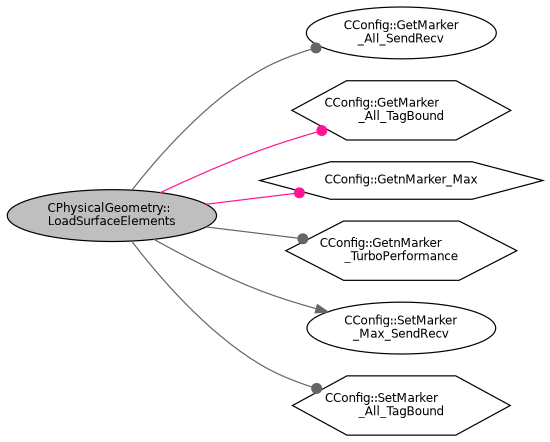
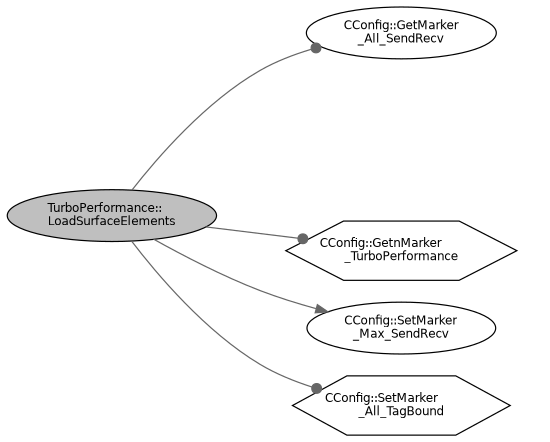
node "CConfig::GetMarker _All_TagBound": removed
node "CConfig::GetnMarker_Max": removed
node "CPhysicalGeometry:: LoadSurfaceElements": label "CPhysicalGeometry:: LoadSurfaceElements" -> "TurboPerformance:: LoadSurfaceElements"
